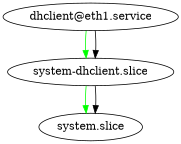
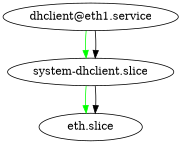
node "system.slice": label "system.slice" -> "eth.slice"
